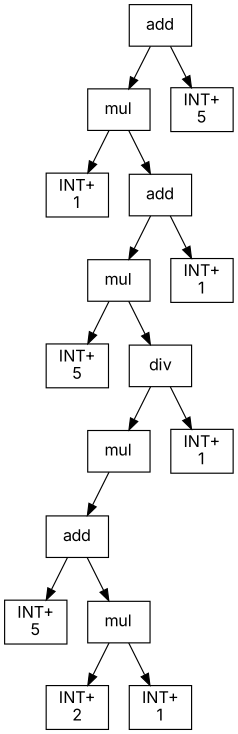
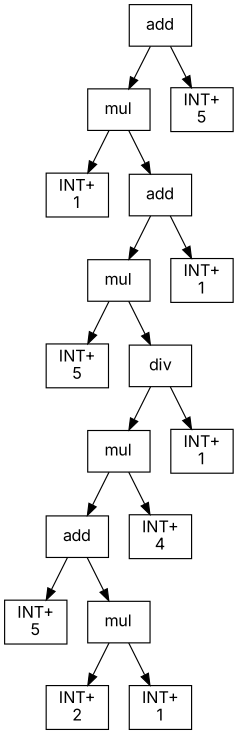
node "INT+ 4": added
